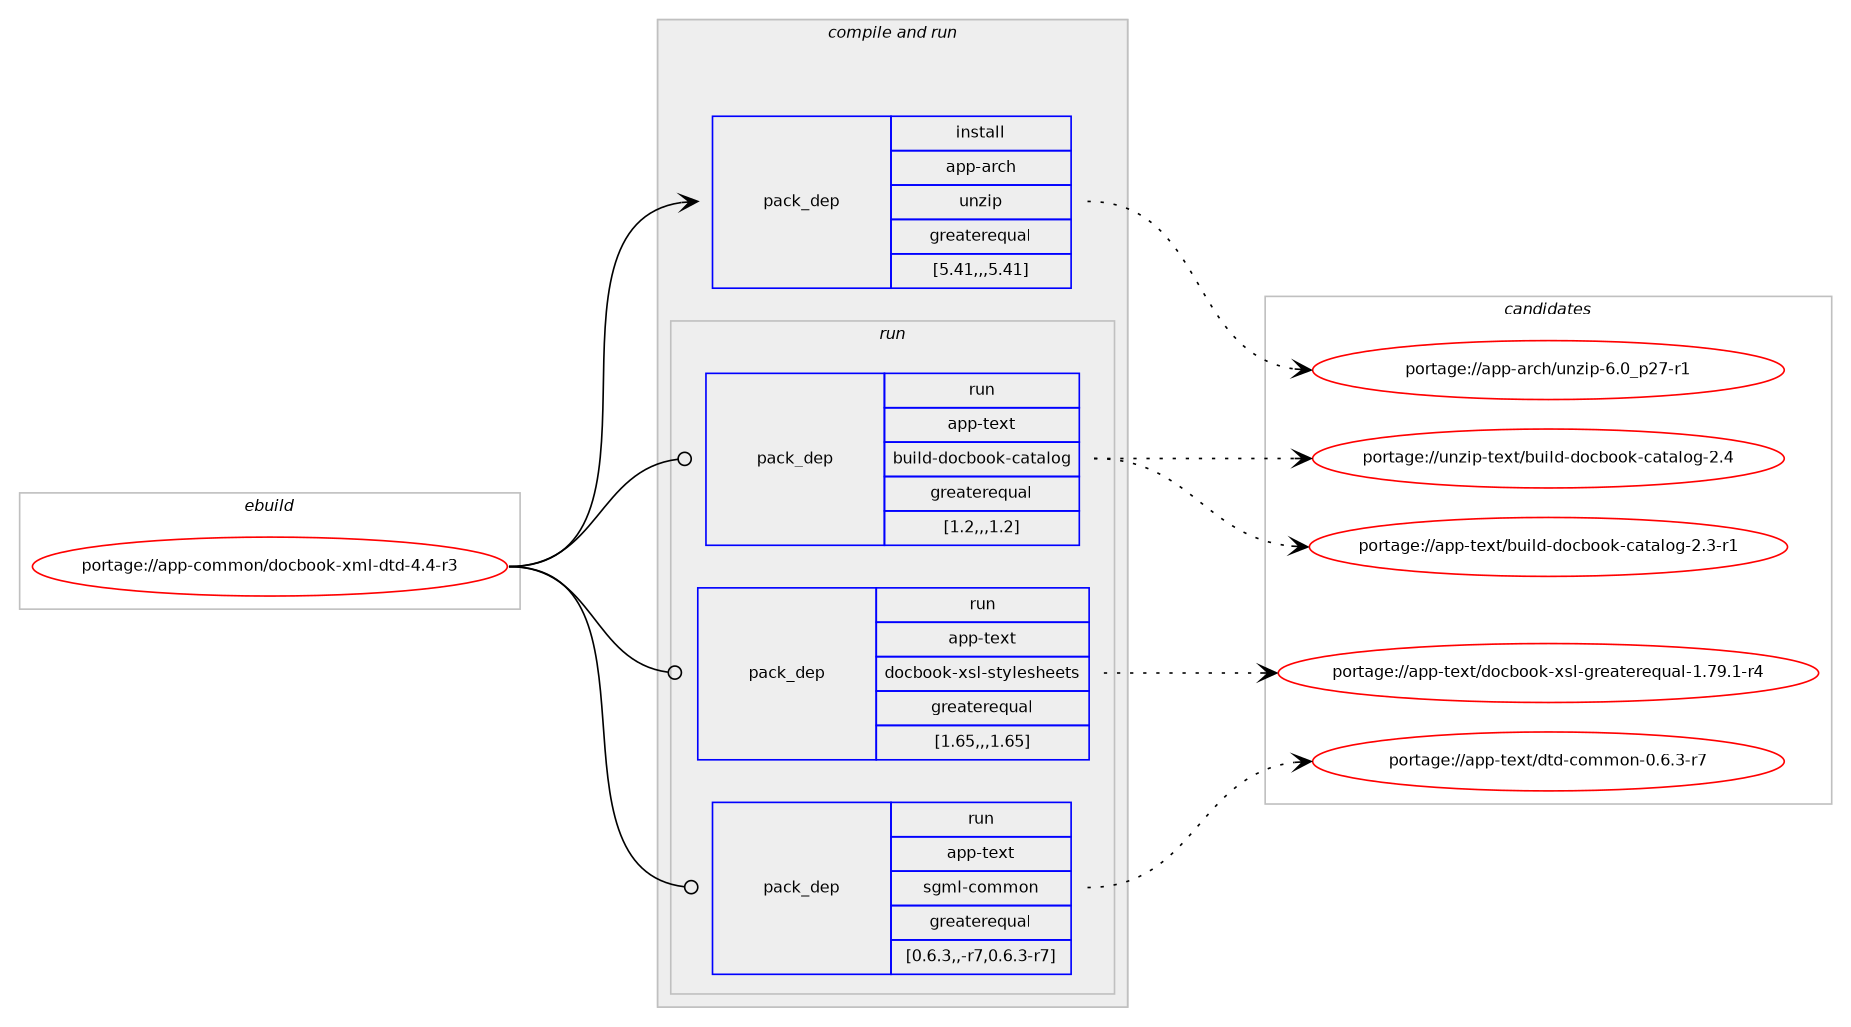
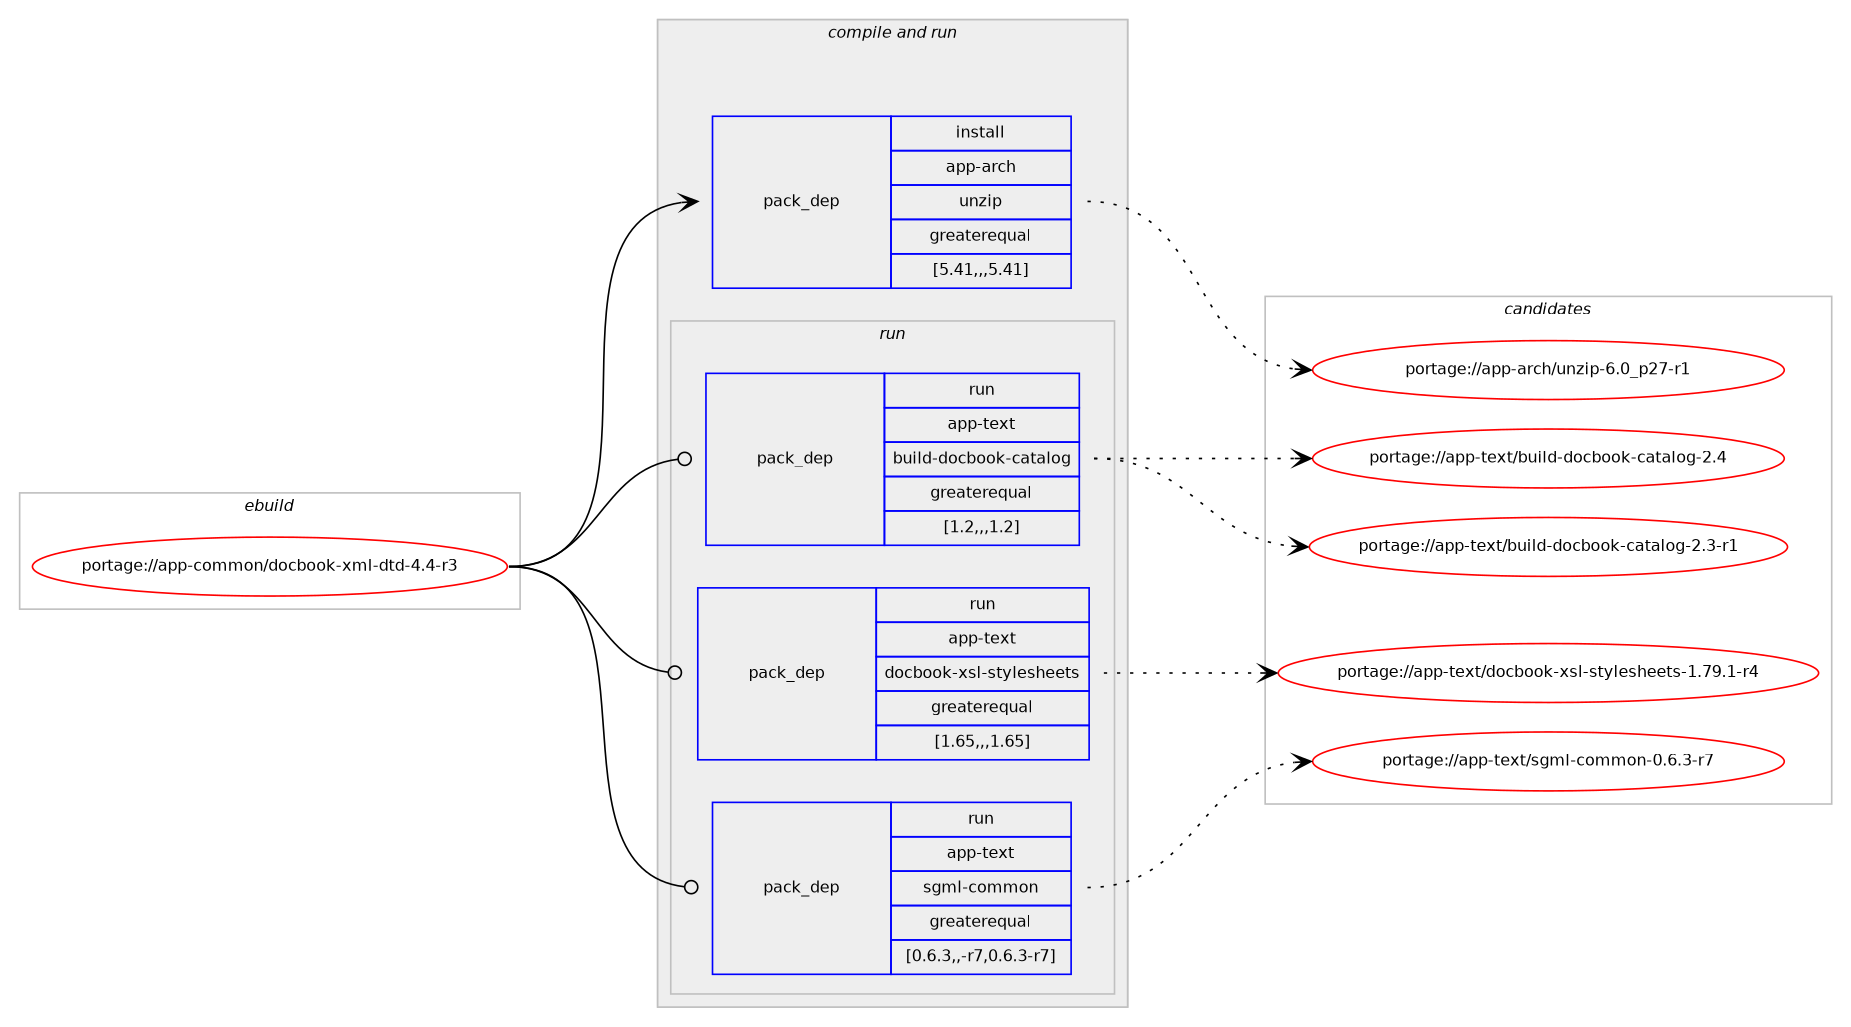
node "portage://unzip-text/build-docbook-catalog-2.4": label "portage://unzip-text/build-docbook-catalog-2.4" -> "portage://app-text/build-docbook-catalog-2.4"
node "portage://app-text/docbook-xsl-greaterequal-1.79.1-r4": label "portage://app-text/docbook-xsl-greaterequal-1.79.1-r4" -> "portage://app-text/docbook-xsl-stylesheets-1.79.1-r4"
node "portage://app-text/dtd-common-0.6.3-r7": label "portage://app-text/dtd-common-0.6.3-r7" -> "portage://app-text/sgml-common-0.6.3-r7"
